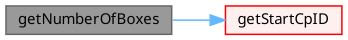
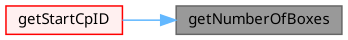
edge "getNumberOfBoxes" -> "getStartCpID": reversed
